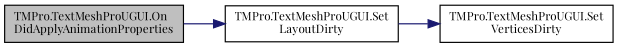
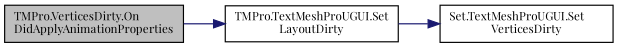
node "TMPro.TextMeshProUGUI.On DidApplyAnimationProperties": label "TMPro.TextMeshProUGUI.On DidApplyAnimationProperties" -> "TMPro.VerticesDirty.On DidApplyAnimationProperties"
node "TMPro.TextMeshProUGUI.Set VerticesDirty": label "TMPro.TextMeshProUGUI.Set VerticesDirty" -> "Set.TextMeshProUGUI.Set VerticesDirty"
